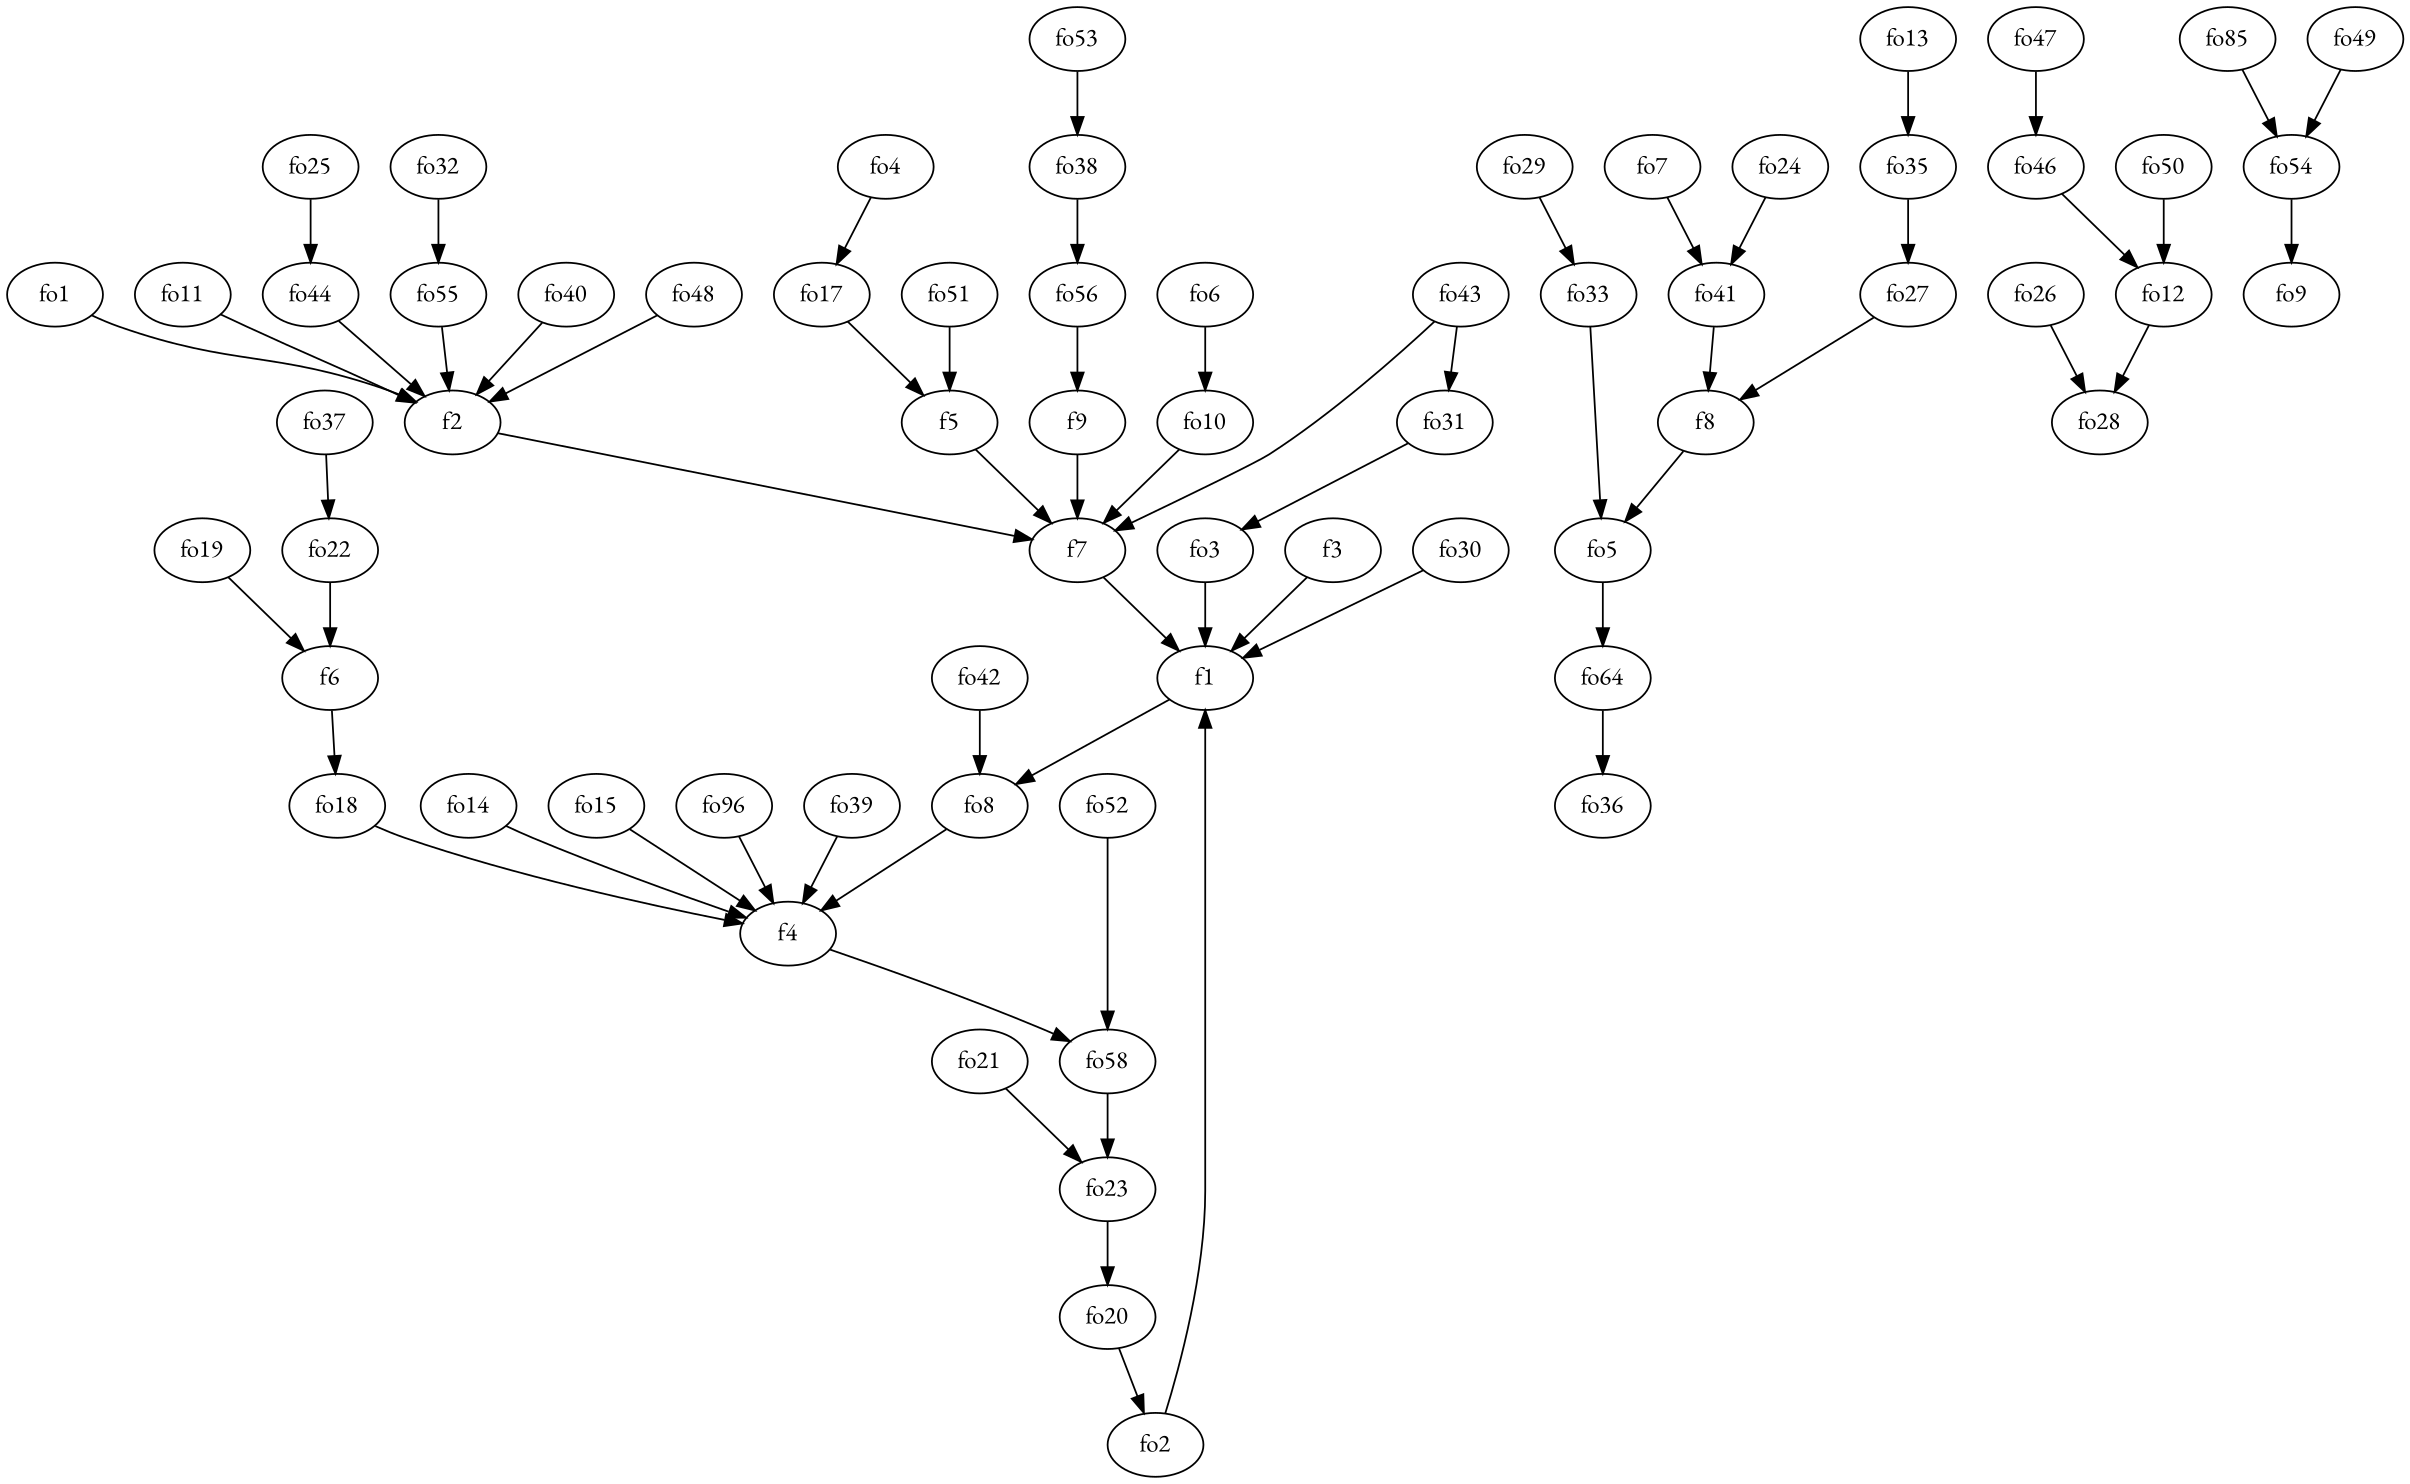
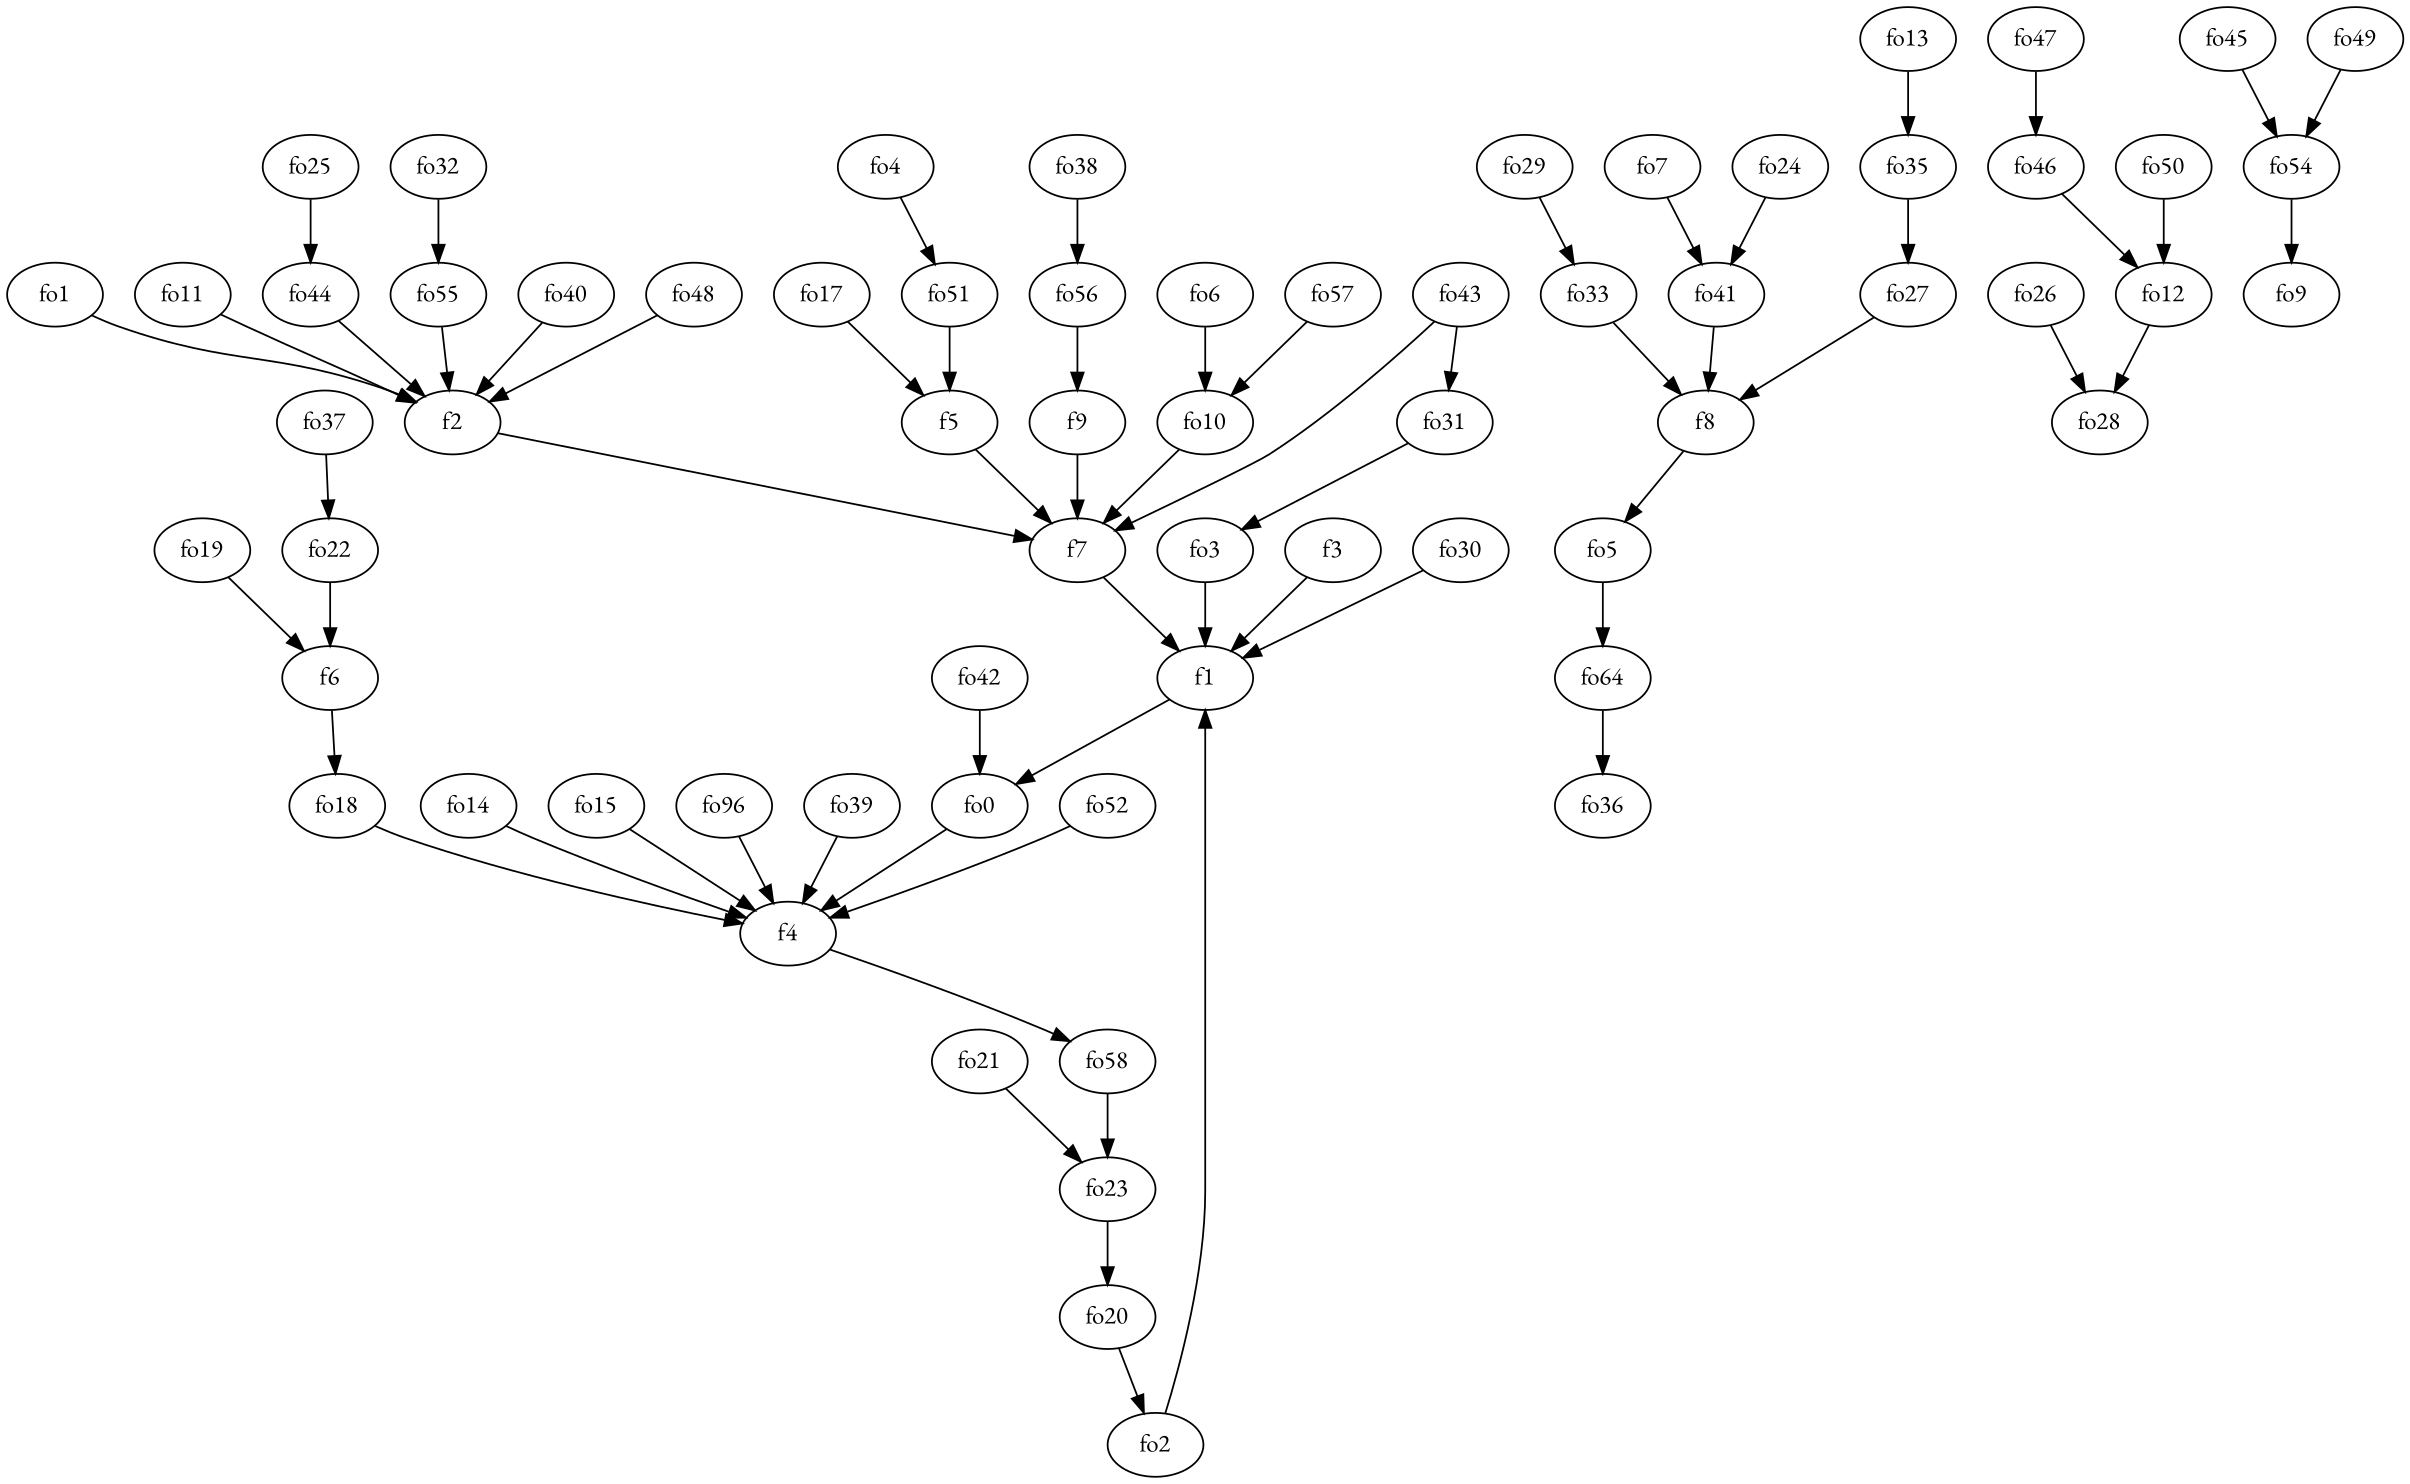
node "fo53": removed
node "fo85": label "fo85" -> "fo45"
edge "fo4" -> "fo17": now "fo4" -> "fo51"
node "fo57": added
edge "fo33" -> "fo5": now "fo33" -> "f8"
node "fo8": label "fo8" -> "fo0"
edge "fo52" -> "fo58": now "fo52" -> "f4"
